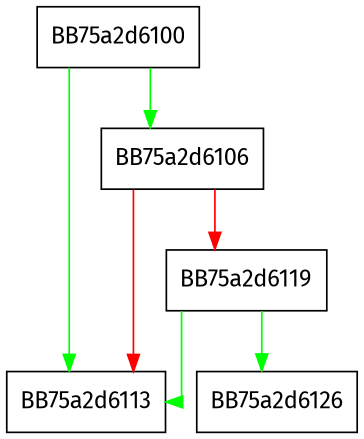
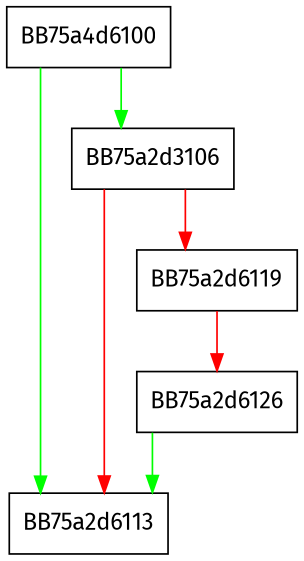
node "BB75a2d6100": label "BB75a2d6100" -> "BB75a4d6100"
node "BB75a2d6106": label "BB75a2d6106" -> "BB75a2d3106"
edge "BB75a2d6119" -> "BB75a2d6126": color green -> red
edge "BB75a2d6119" -> "BB75a2d6113": now "BB75a2d6126" -> "BB75a2d6113"
